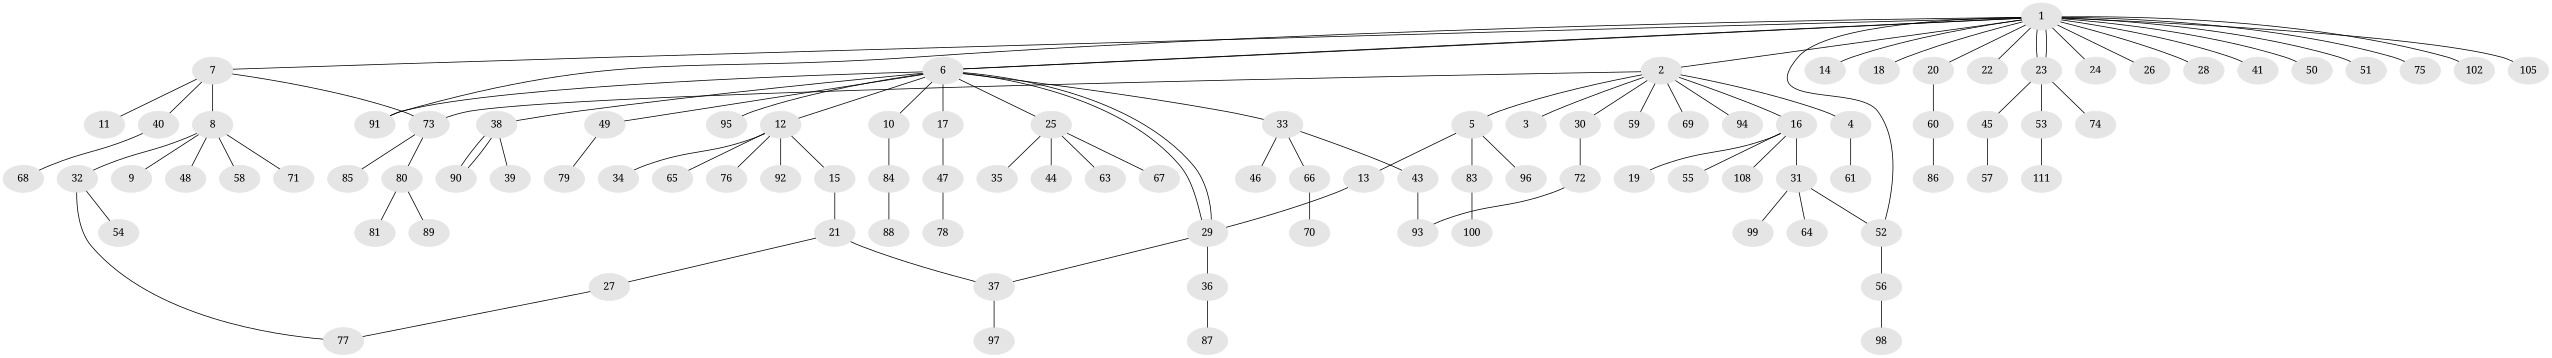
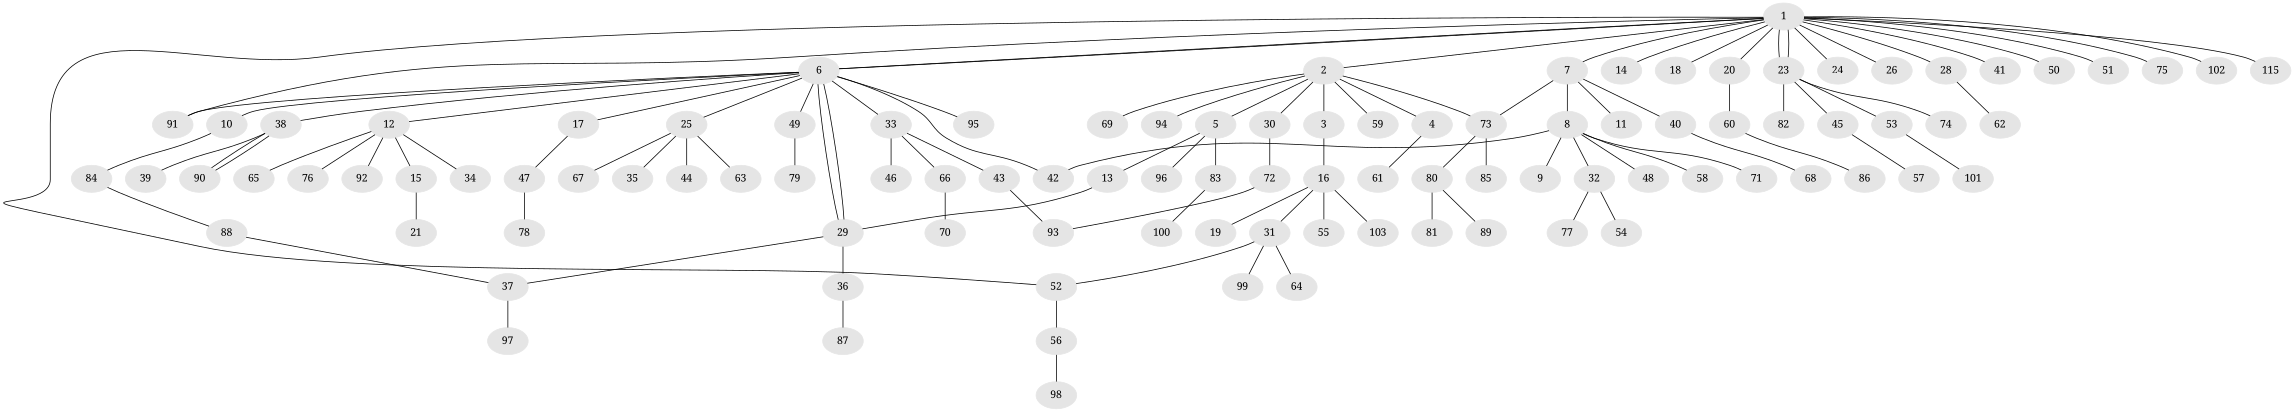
node "22": removed
node "105": label "105" -> "115"
edge "2" -- "16": now "3" -- "16"
node "82": added
node "62": added
node "42": added
node "108": label "108" -> "103"
node "111": label "111" -> "101"
edge "21" -- "37": now "88" -- "37"
node "27": removed
